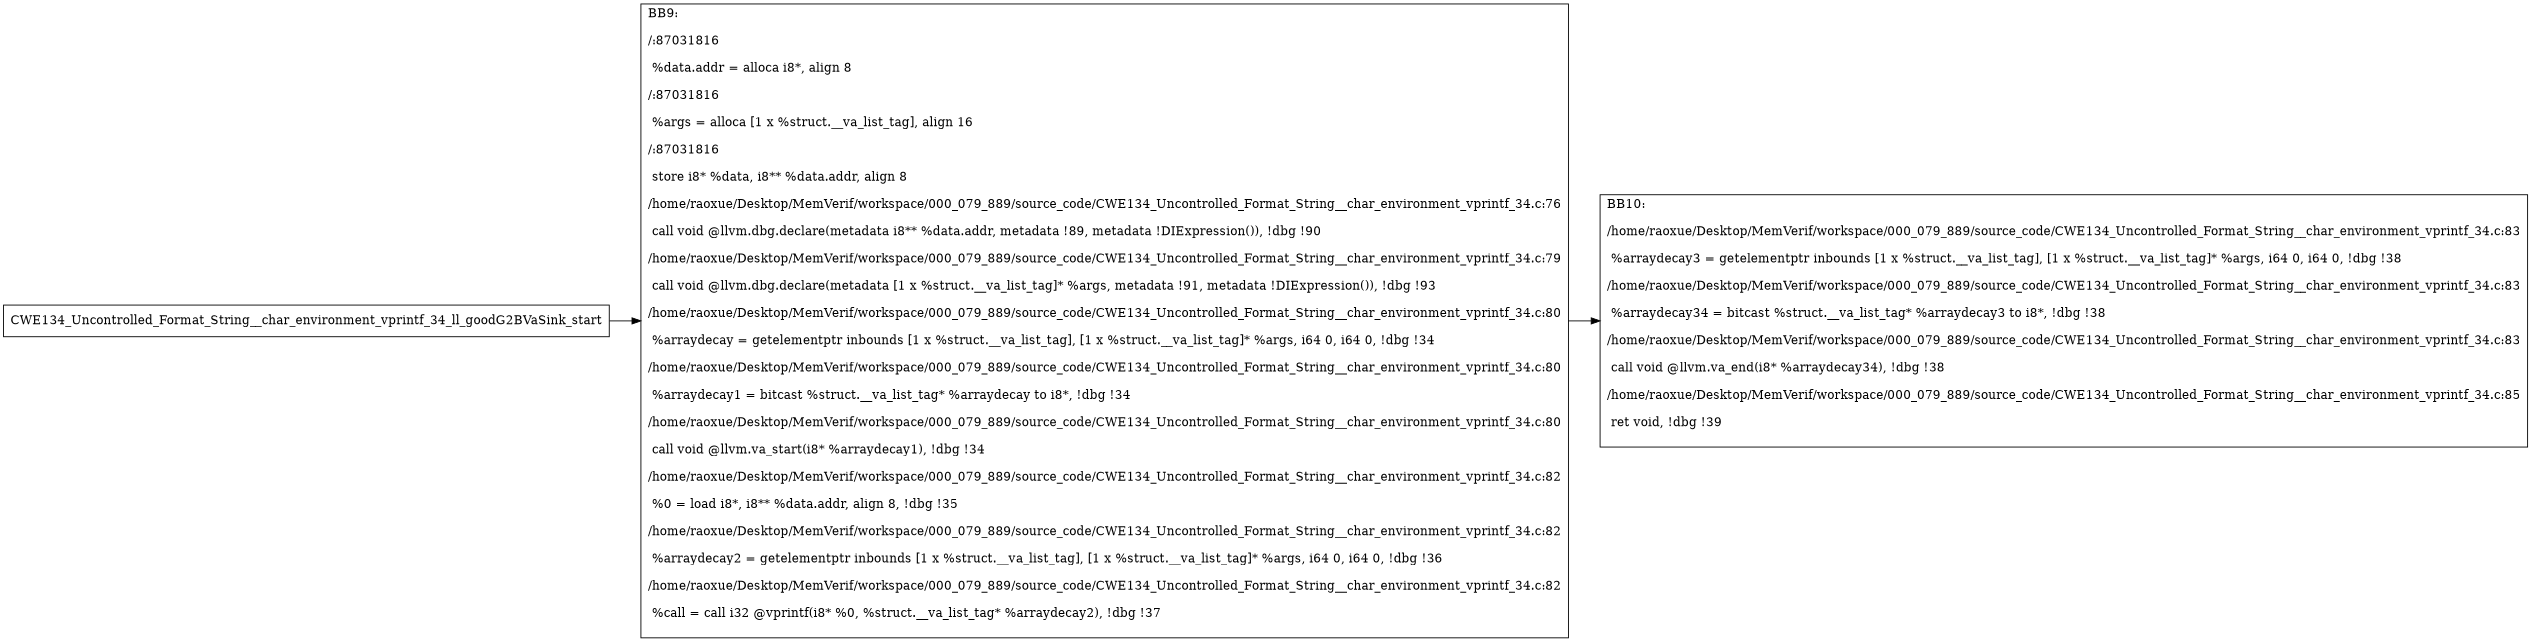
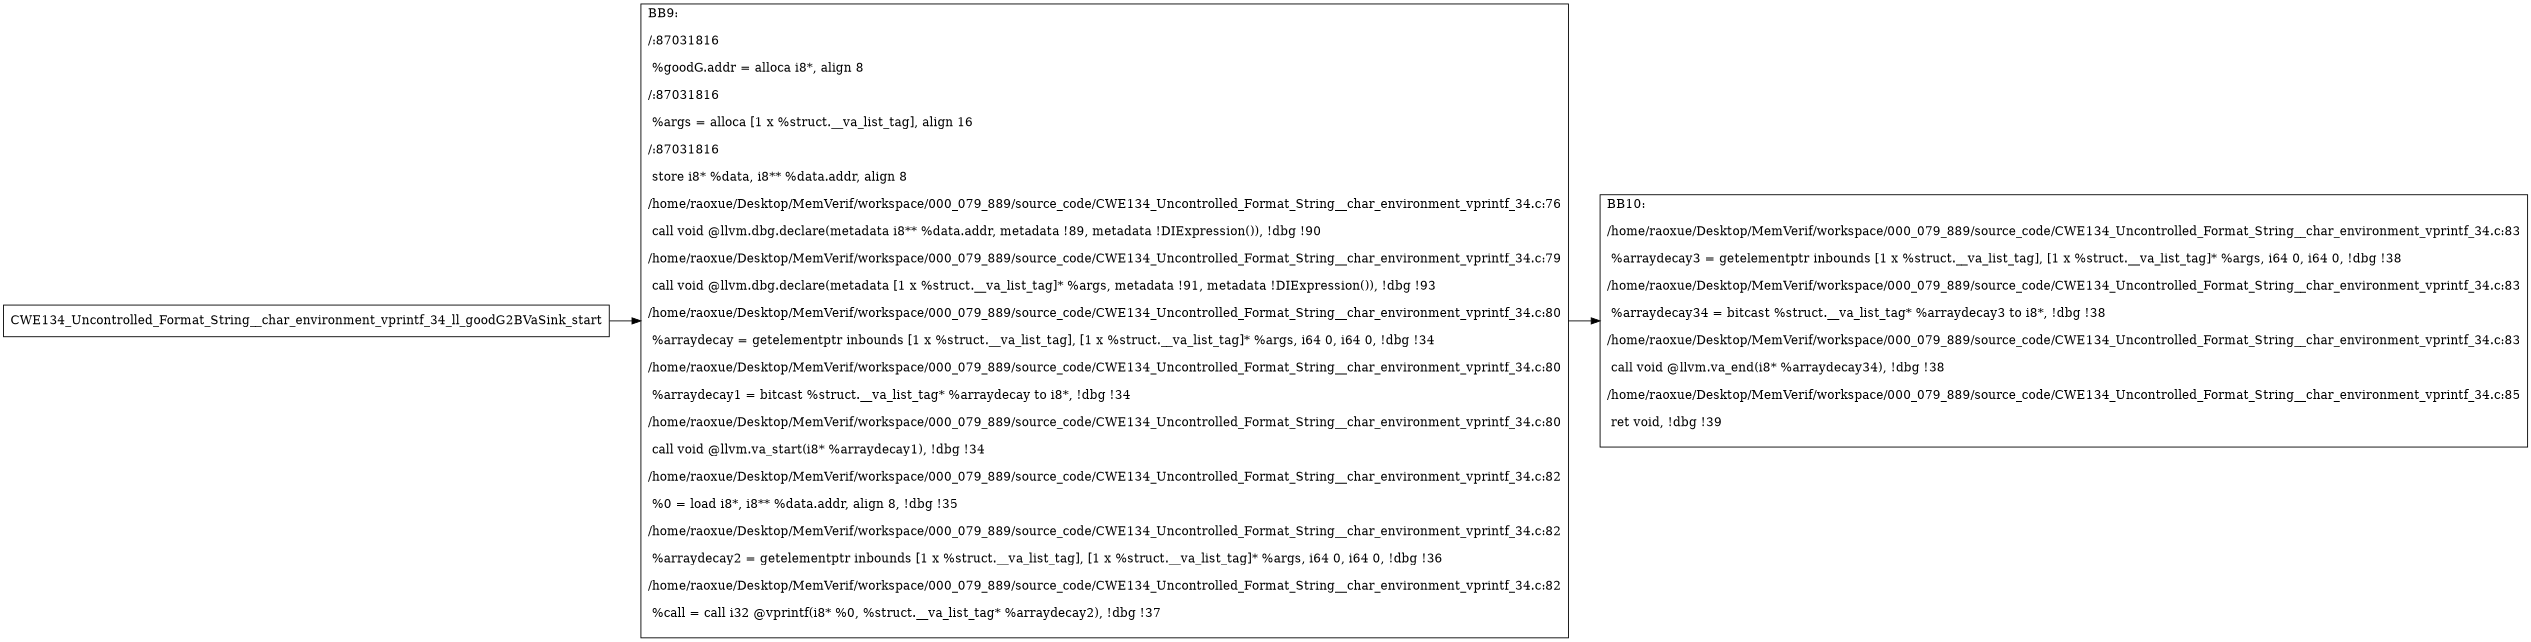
node "BB9:": text "%data.addr = alloca i8*, align 8" -> "%goodG.addr = alloca i8*, align 8"
